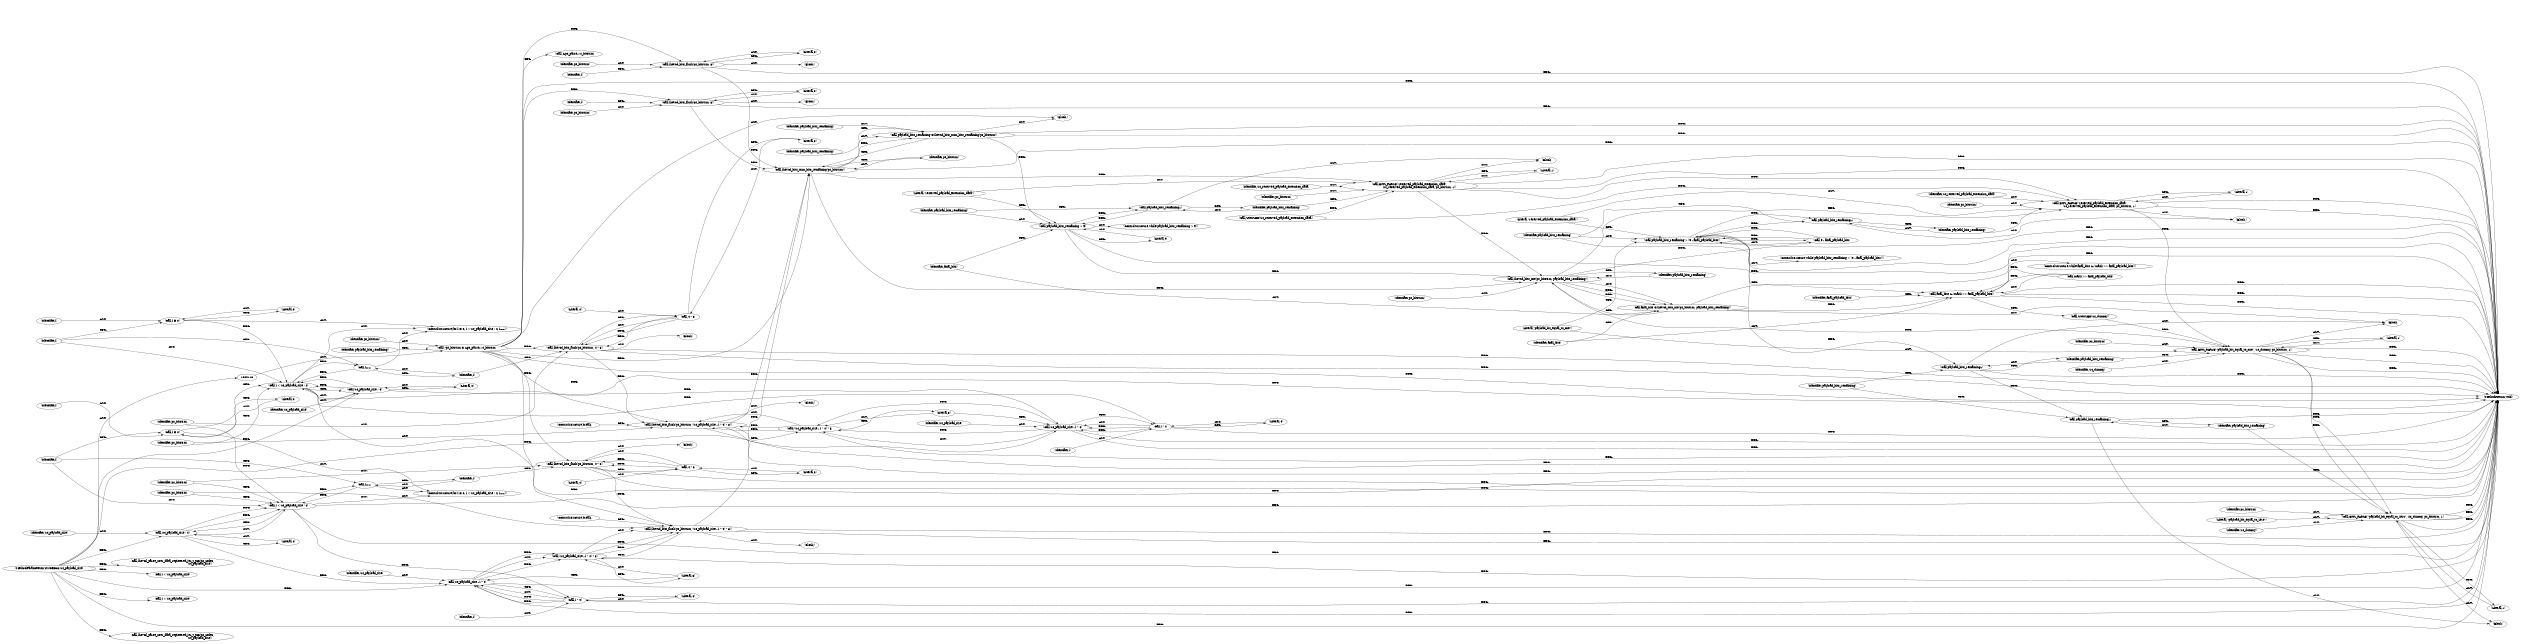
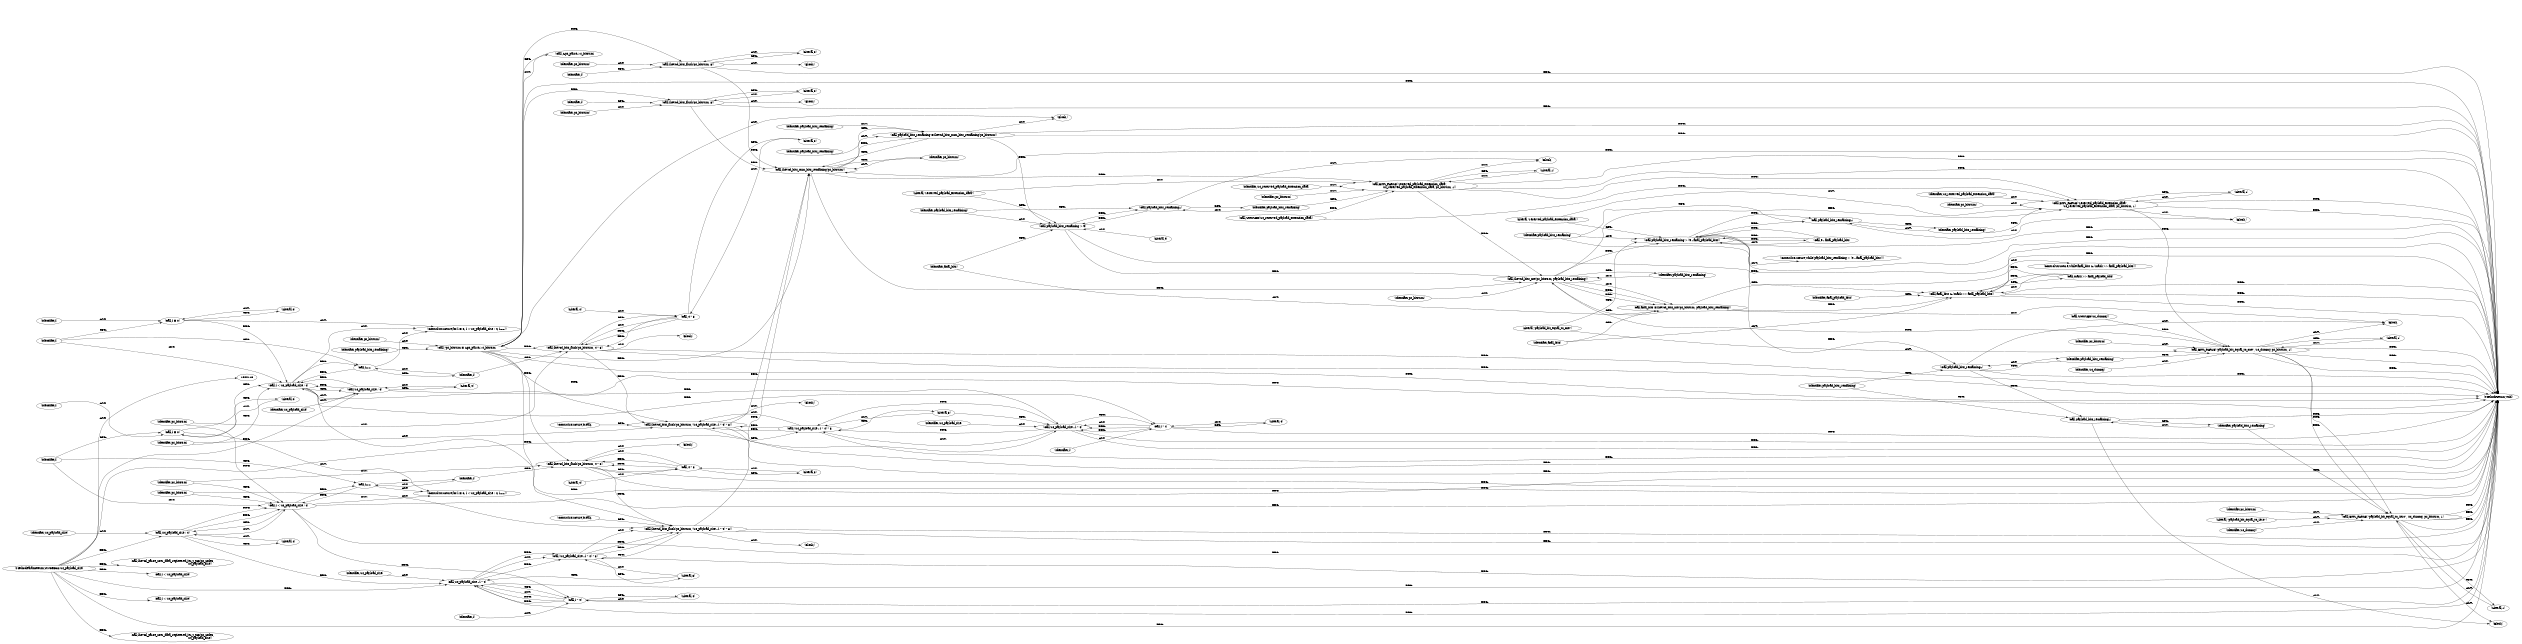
edge "(Call,ihevcd_bits_num_bits_remaining(ps_bitstrm))" -> "(MethodReturn,void)": reversed
node "(ControlStructure,while(payload_bits_remaining > 9))": removed
edge "(Call,payload_bits_remaining > 9)" -> "(Literal,9)": removed, label "CFG:"
edge "(Call,ihevcd_bits_nxt(ps_bitstrm, payload_bits_remaining))" -> "(Call,9 - final_payload_bits)": now "(Call,ihevcd_bits_nxt(ps_bitstrm, payload_bits_remaining))" -> "(Call,payload_bits_remaining > (9 - final_payload_bits))"
edge "(Call,final_bits & (mask >> final_payload_bits))" -> "(Call,UNUSED(u4_dummy))": now "(Call,final_bits & (mask >> final_payload_bits))" -> "(Call,mask >> final_payload_bits)"
edge "1000113" -> "(Call,*ps_bitstrm = &ps_parse->s_bitstrm)": now "(Call,&ps_parse->s_bitstrm)" -> "(Call,*ps_bitstrm = &ps_parse->s_bitstrm)"
